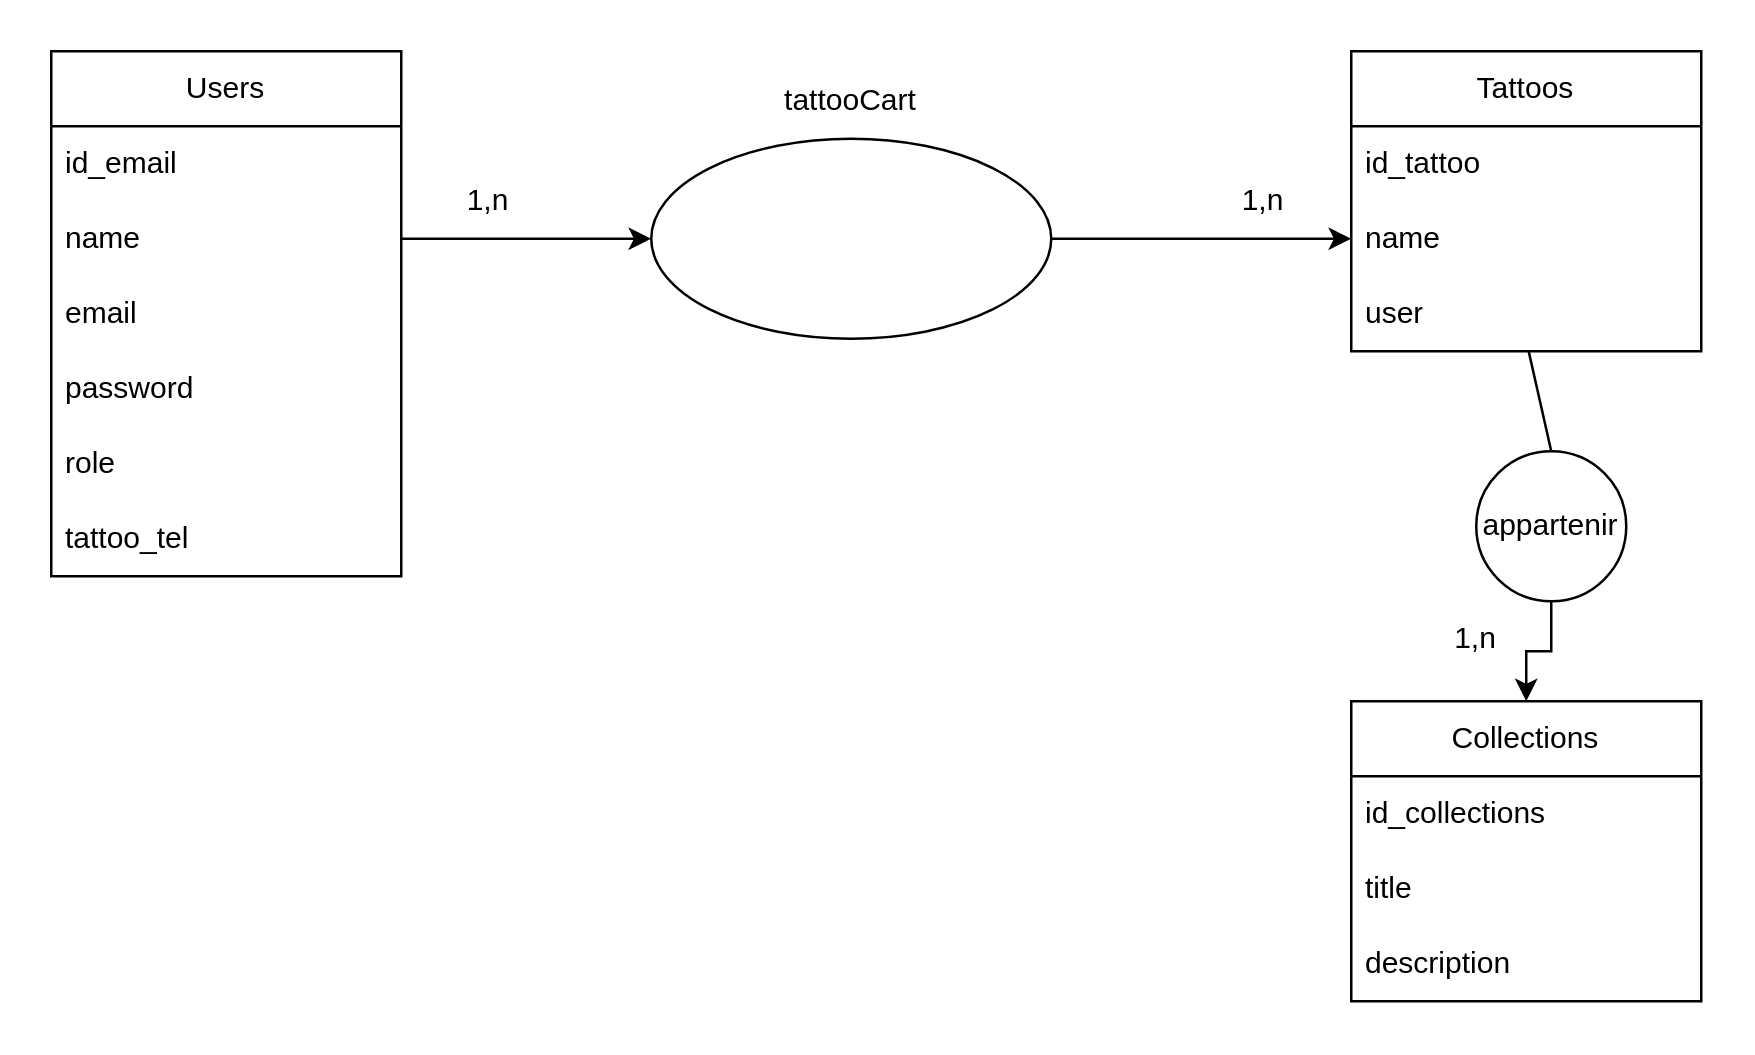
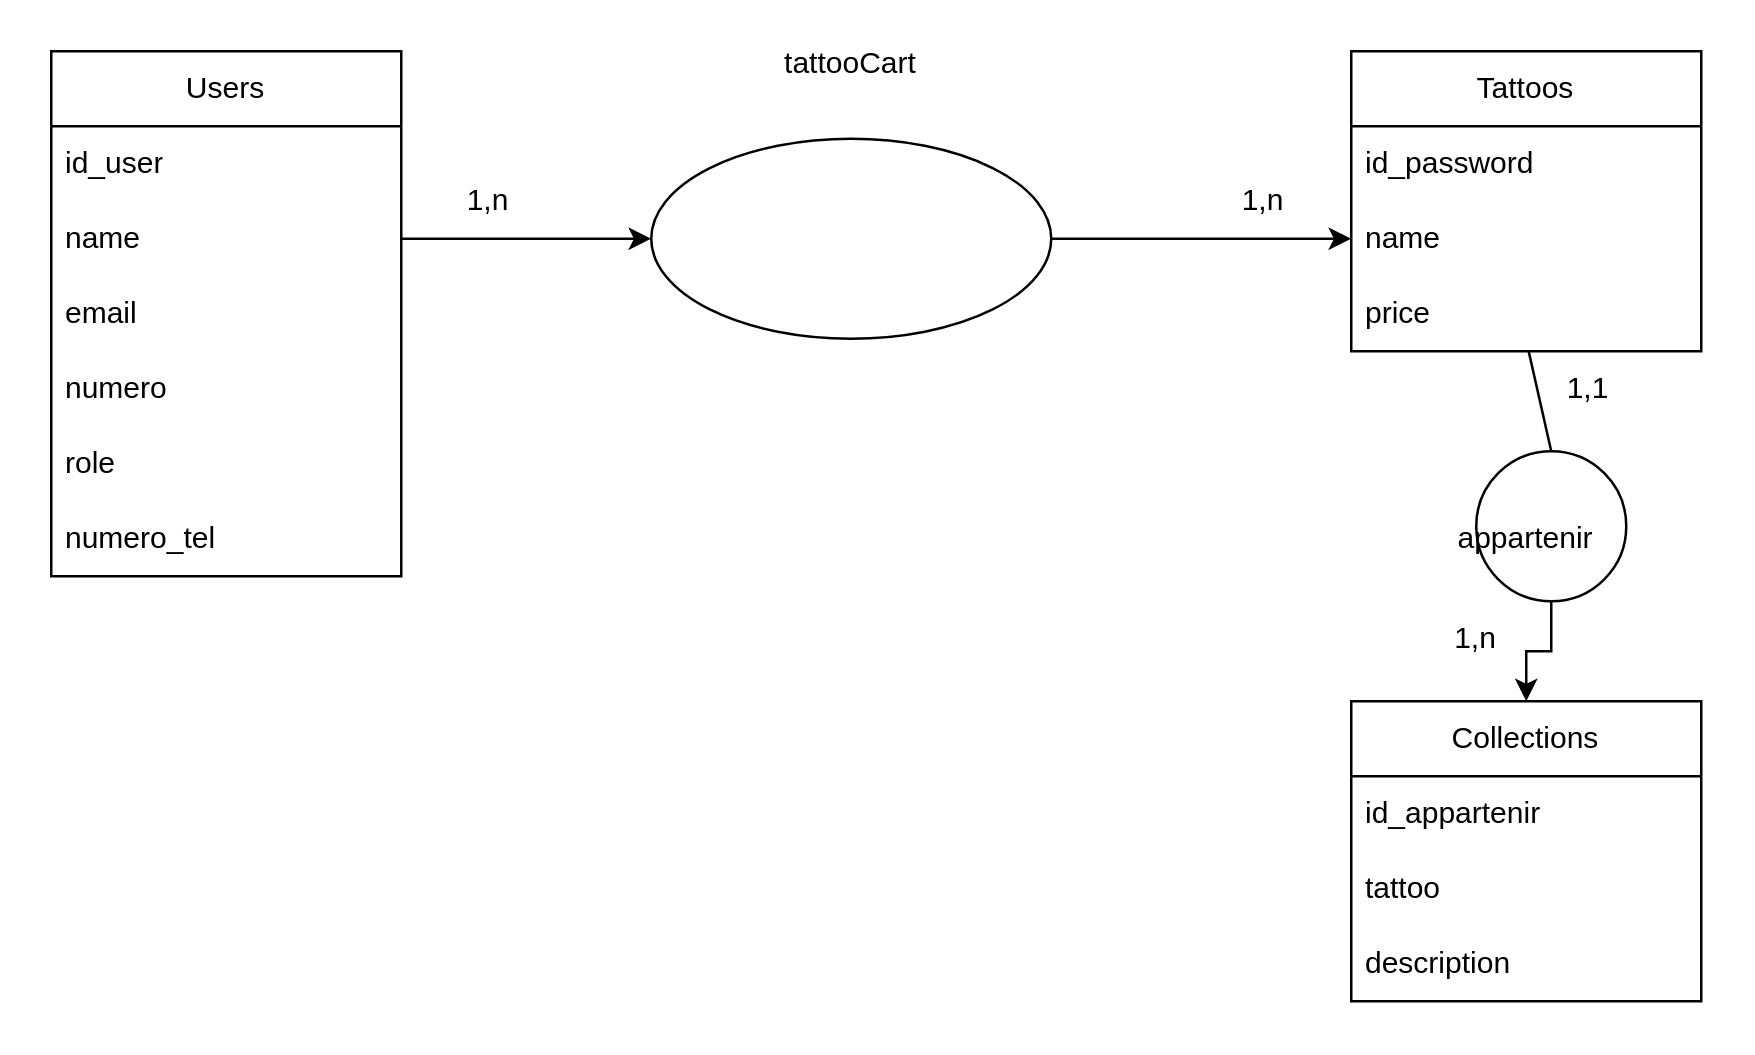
node "tattooCart": moved (851, 101) -> (851, 64)
node "id_email": label "id_email" -> "id_user"
node "id_tattoo": label "id_tattoo" -> "id_password"
node "user": label "user" -> "price"
node "password": label "password" -> "numero"
node "1,1": added
node "appartenir": moved (1551, 526) -> (1526, 539)
node "tattoo_tel": label "tattoo_tel" -> "numero_tel"
node "id_collections": label "id_collections" -> "id_appartenir"
node "title": label "title" -> "tattoo"
